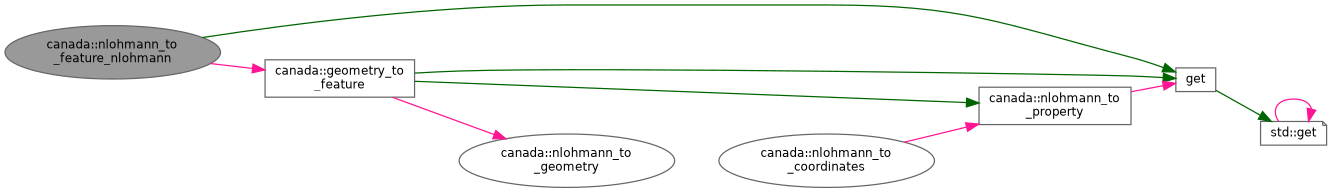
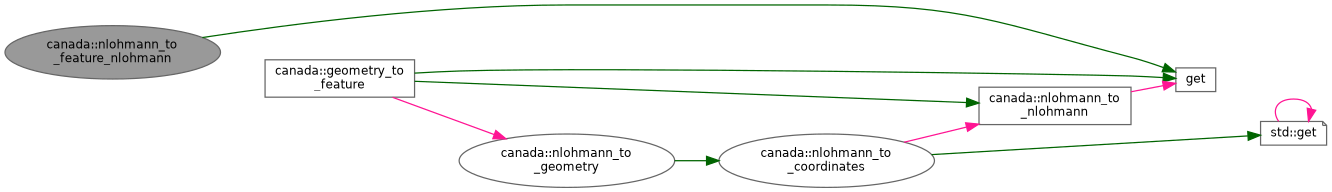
edge "canada::nlohmann_to _feature_nlohmann" -> "canada::geometry_to _feature": removed
edge "get" -> "std::get": now "canada::nlohmann_to _coordinates" -> "std::get"
node "canada::nlohmann_to _property": label "canada::nlohmann_to _property" -> "canada::nlohmann_to _nlohmann"
edge "canada::nlohmann_to _geometry" -> "canada::nlohmann_to _coordinates": added
